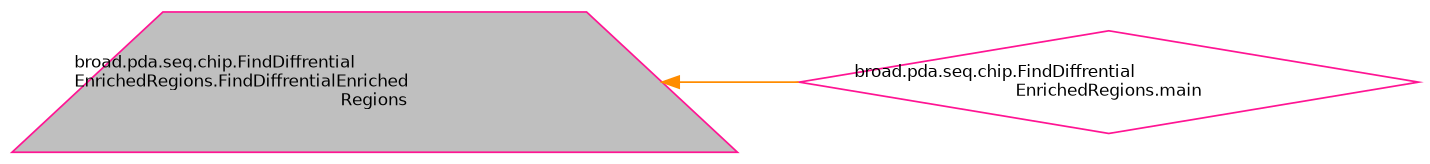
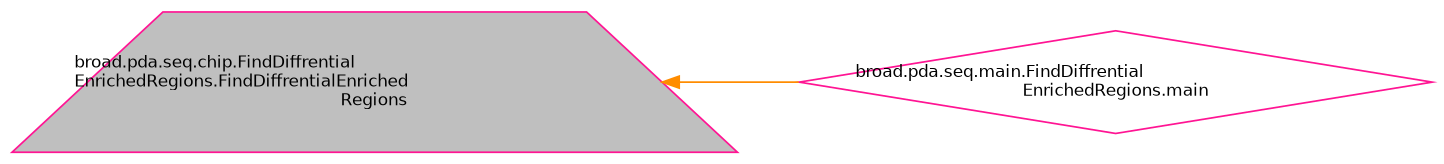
node "broad.pda.seq.chip.FindDiffrential EnrichedRegions.main": label "broad.pda.seq.chip.FindDiffrential EnrichedRegions.main" -> "broad.pda.seq.main.FindDiffrential EnrichedRegions.main"
